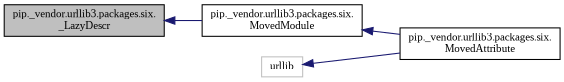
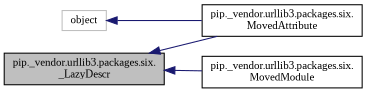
edge "pip._vendor.urllib3.packages.six. MovedAttribute" -> "pip._vendor.urllib3.packages.six. MovedModule": now "pip._vendor.urllib3.packages.six. MovedAttribute" -> "pip._vendor.urllib3.packages.six. _LazyDescr"
node "urllib": label "urllib" -> "object"
